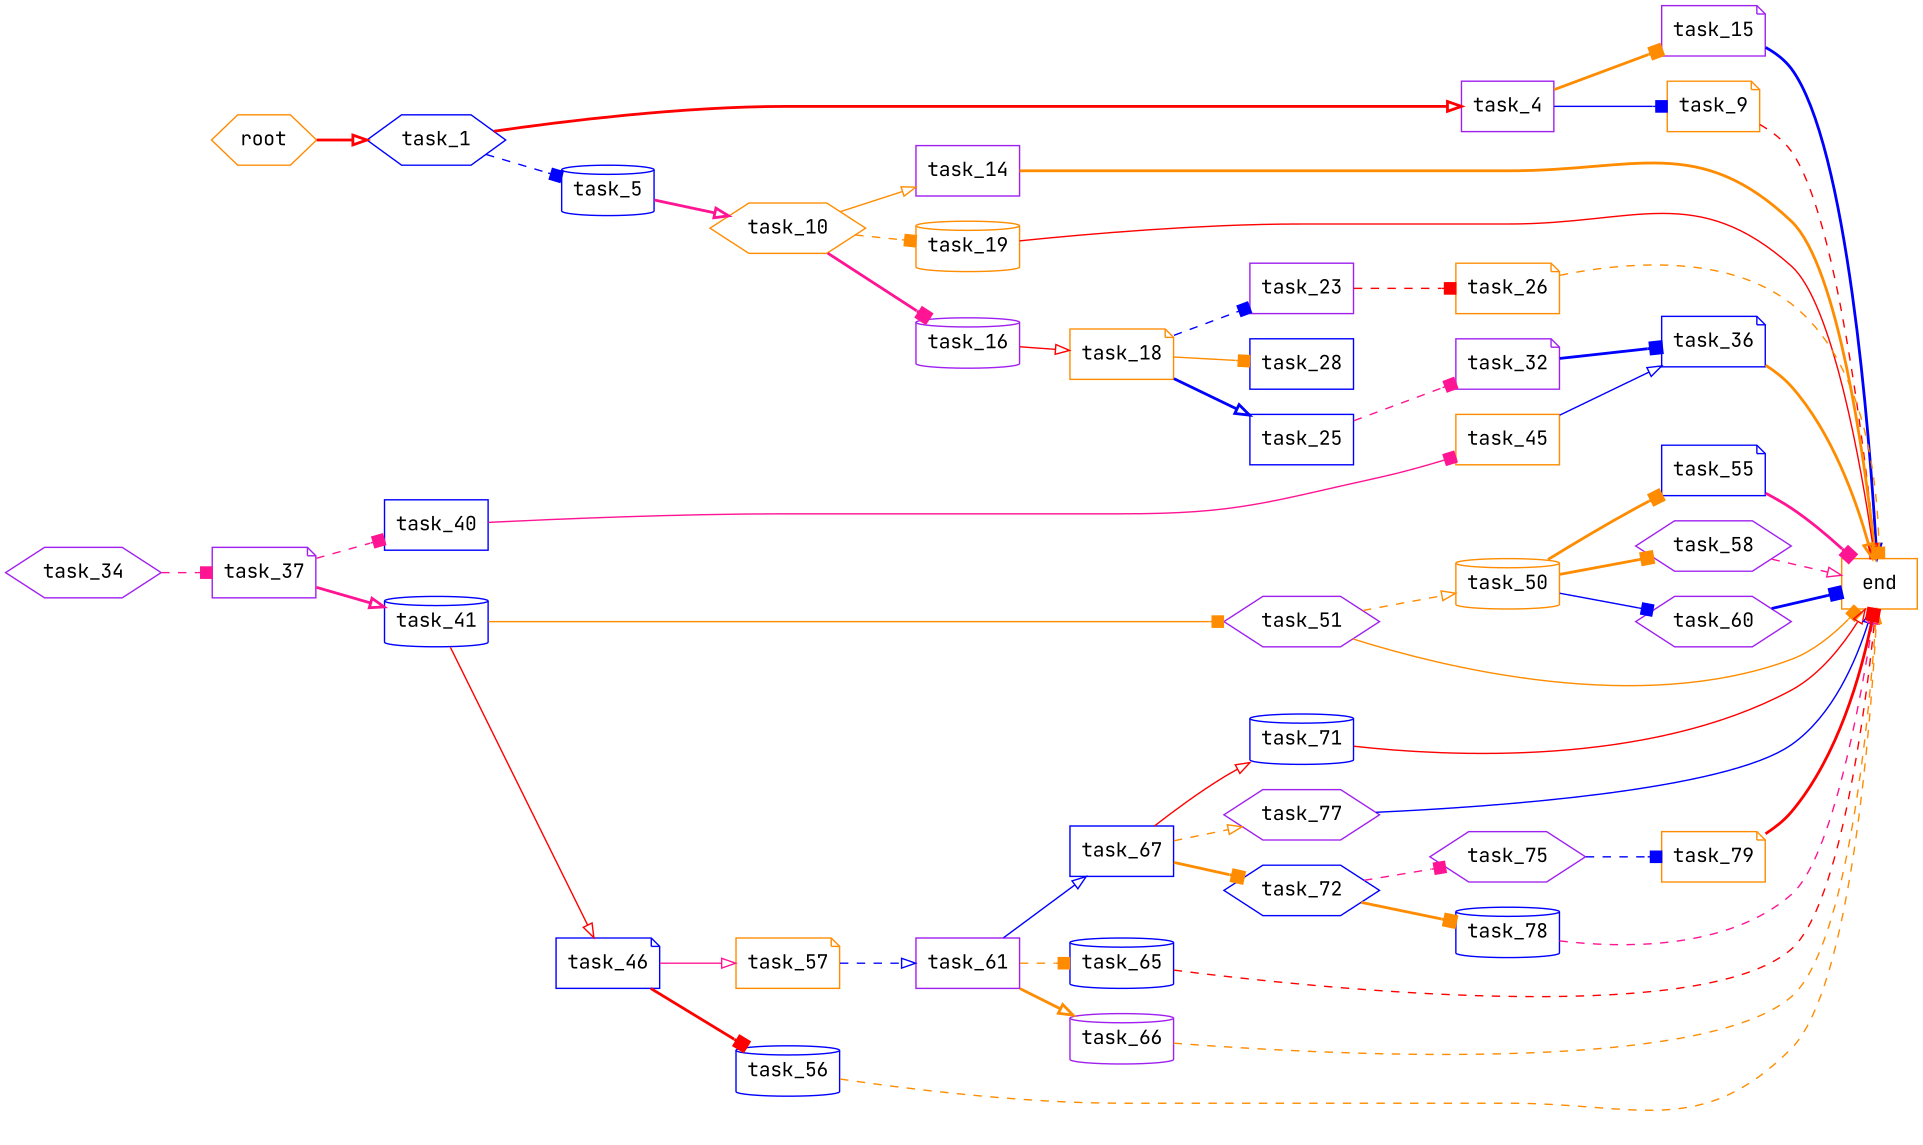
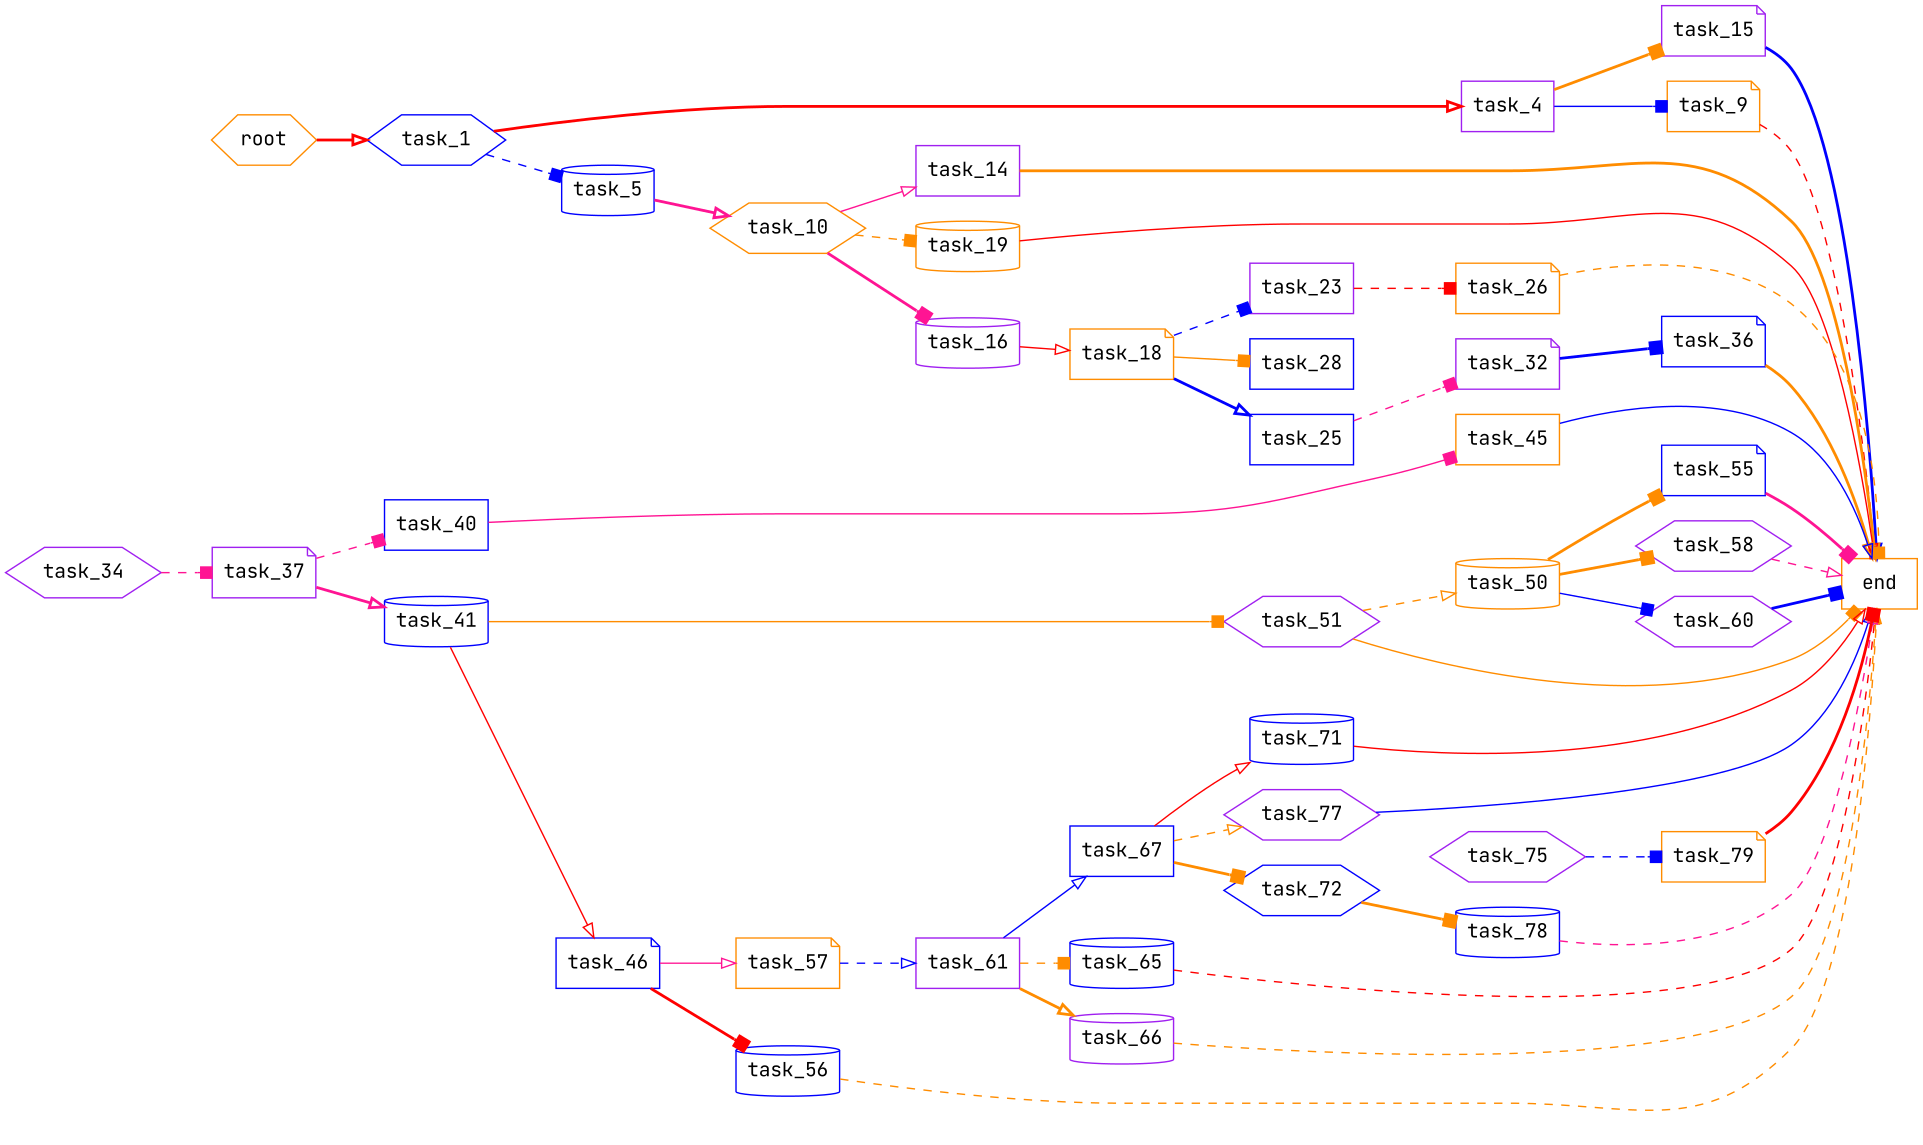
edge "task_10" -> "task_14": color darkorange -> deeppink
edge "task_45" -> "task_36": now "task_45" -> "end"
edge "task_72" -> "task_75": removed
